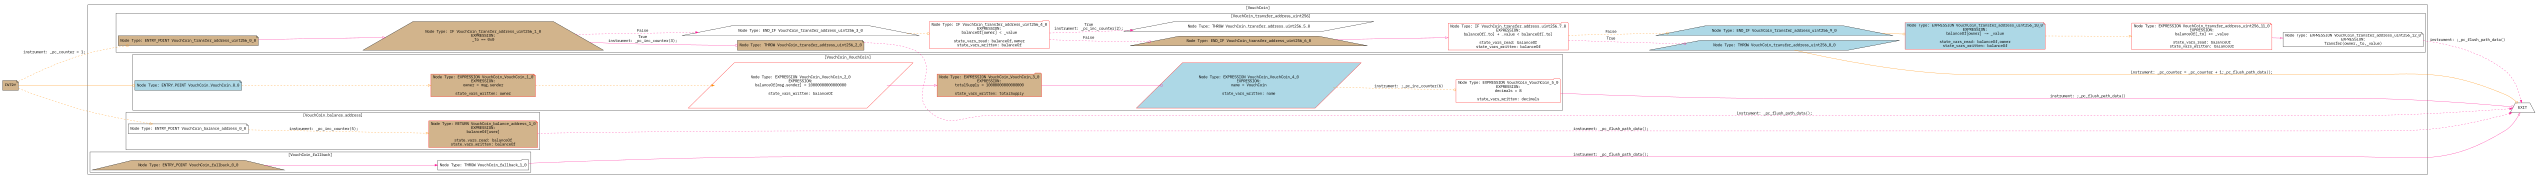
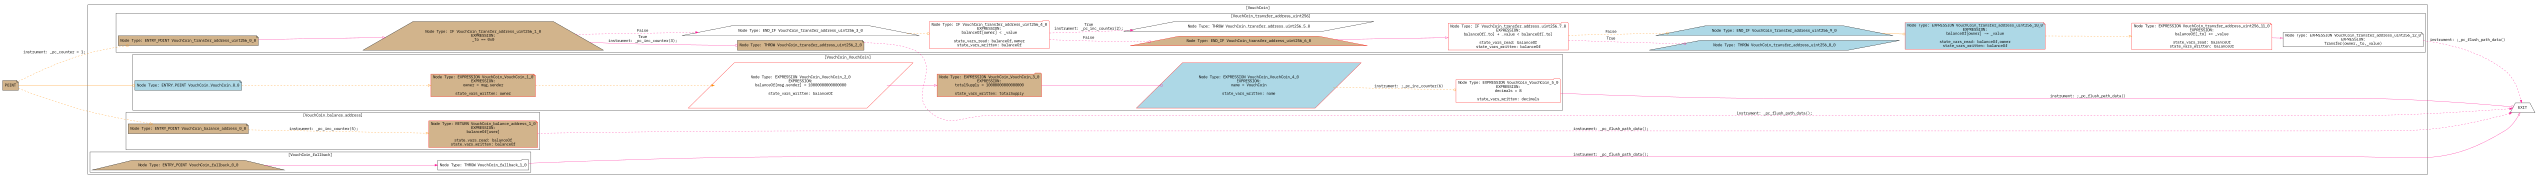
node "Node Type: END_IF VouchCoin_transfer_address_uint256_6_0": color black -> red
edge "Node Type: THROW VouchCoin_transfer_address_uint256_8_0" -> "EXIT": removed, label "instrument: _pc_counter = _pc_counter + 1;_pc_flush_path_data();"
node "ENTRY": label "ENTRY" -> "POINT"
node "Node Type: ENTRY_POINT VouchCoin_balance_address_0_0": fillcolor white -> tan
